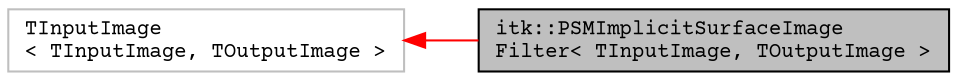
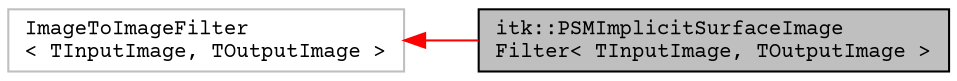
node "TInputImage < TInputImage, TOutputImage >": label "TInputImage < TInputImage, TOutputImage >" -> "ImageToImageFilter < TInputImage, TOutputImage >"
